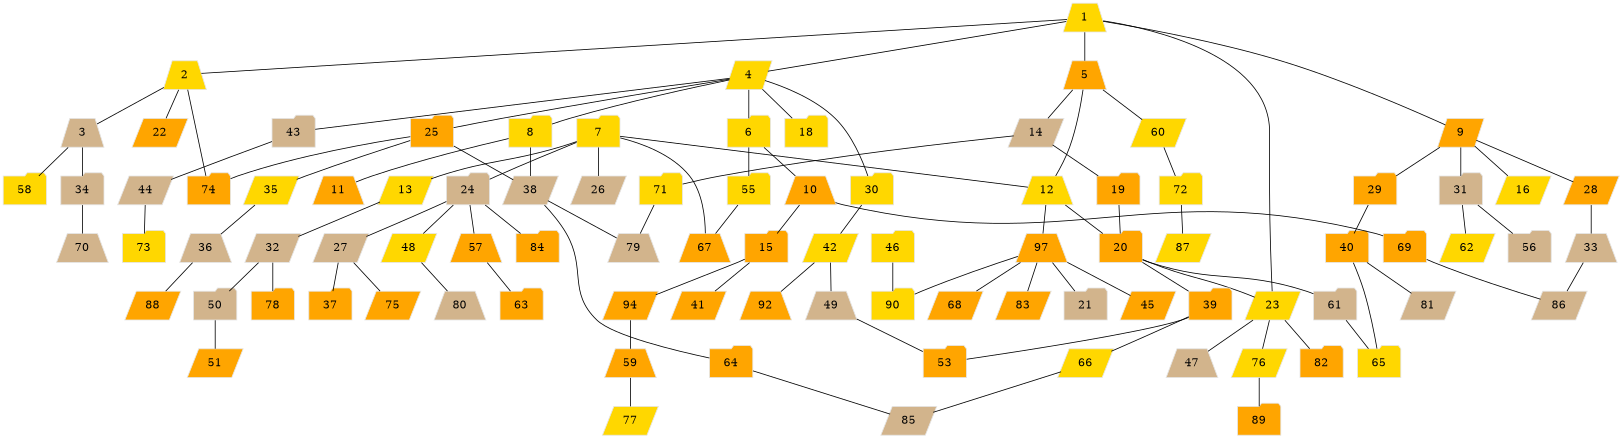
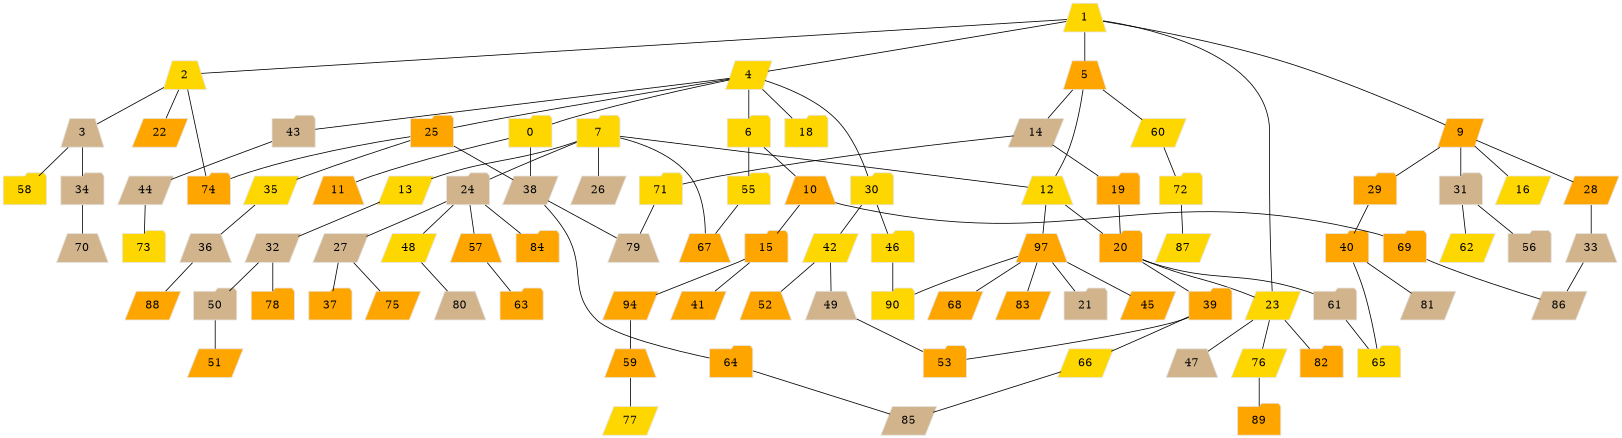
node "8": label "8" -> "0"
edge "30" -- "46": added
node "92": label "92" -> "52"
